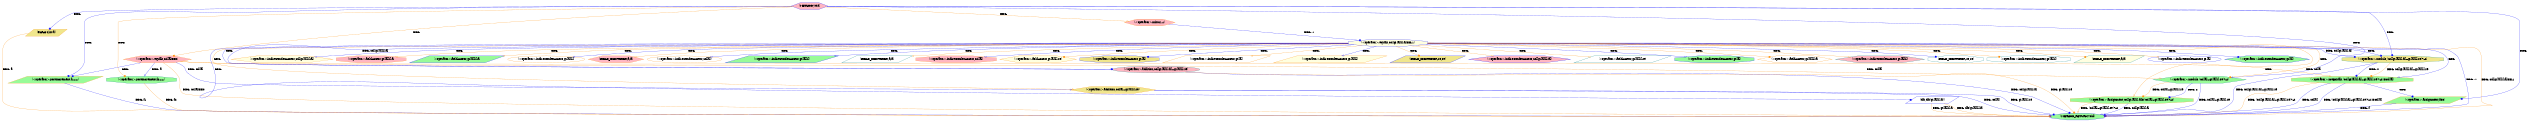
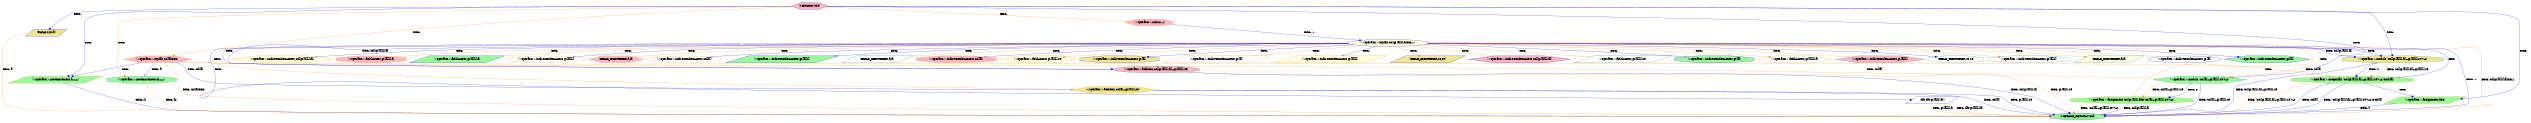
node "(PARAM,int a)": color darkorange -> blue
